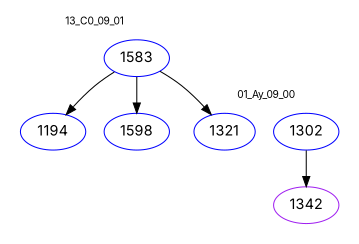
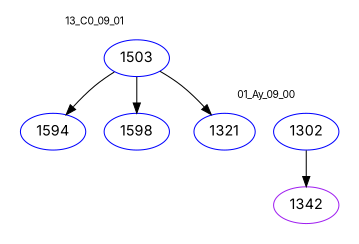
node "1583": label "1583" -> "1503"
node "1194": label "1194" -> "1594"
